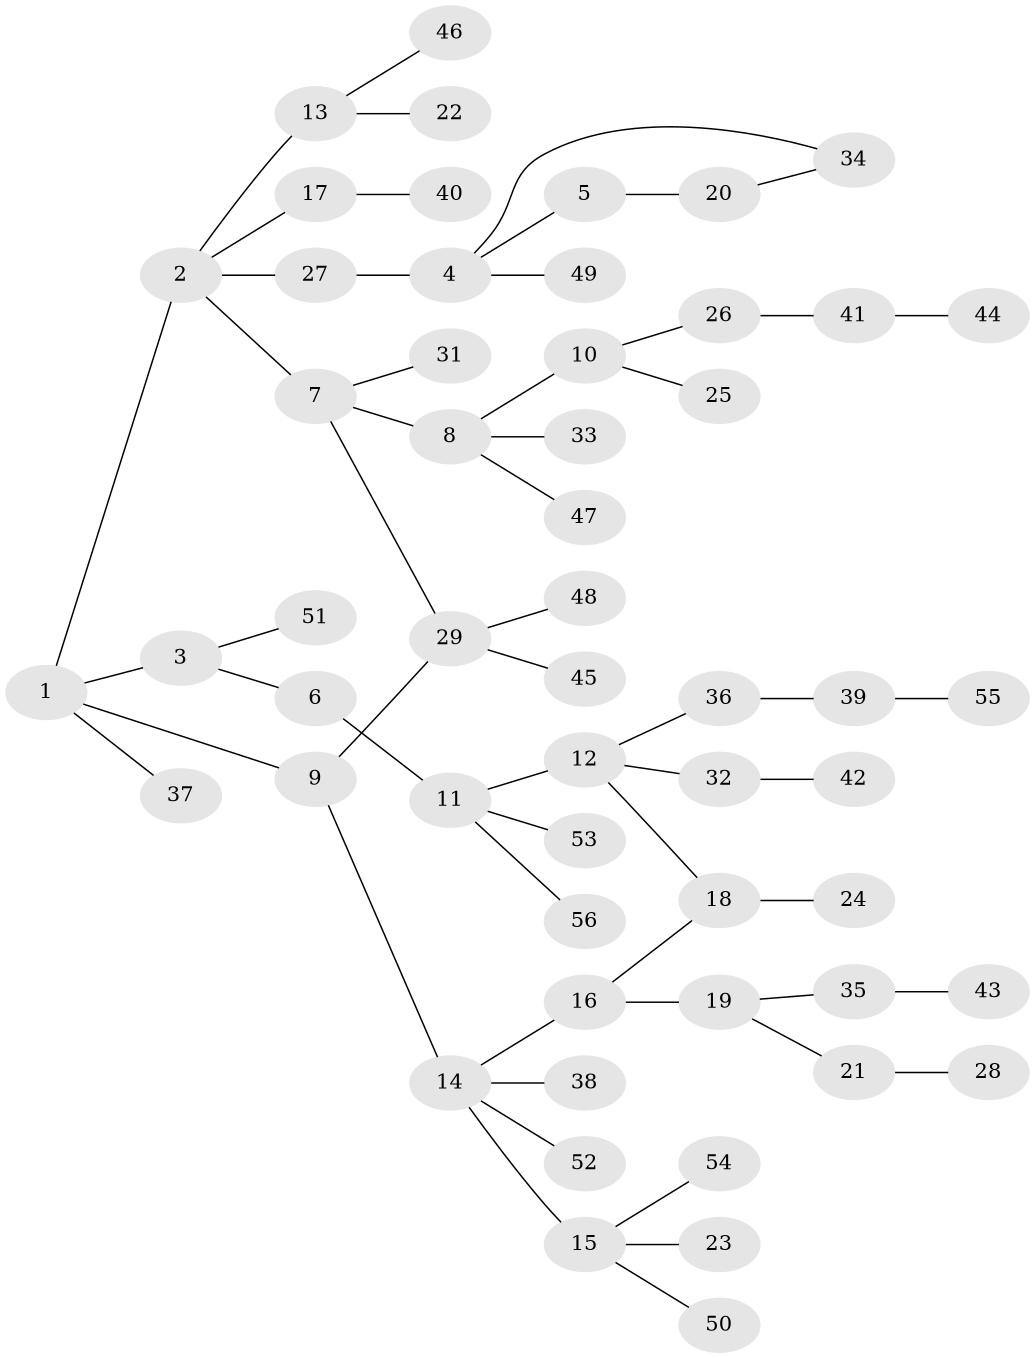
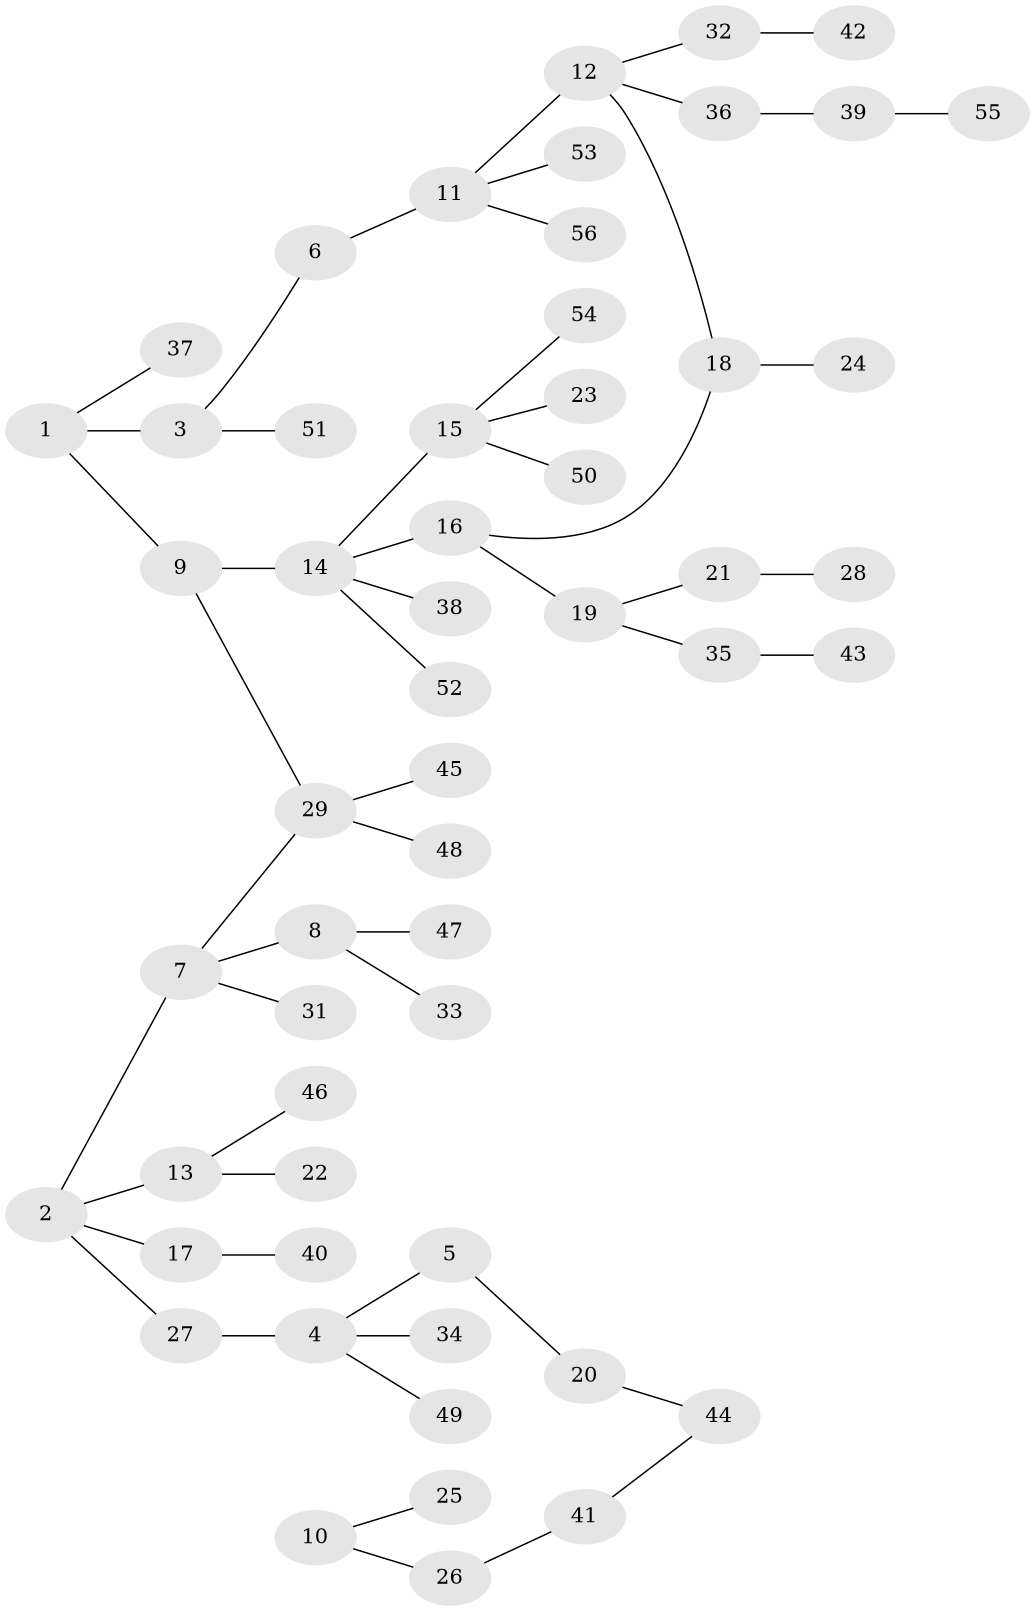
edge "34" -- "20": now "44" -- "20"
edge "10" -- "8": removed
edge "2" -- "1": removed
